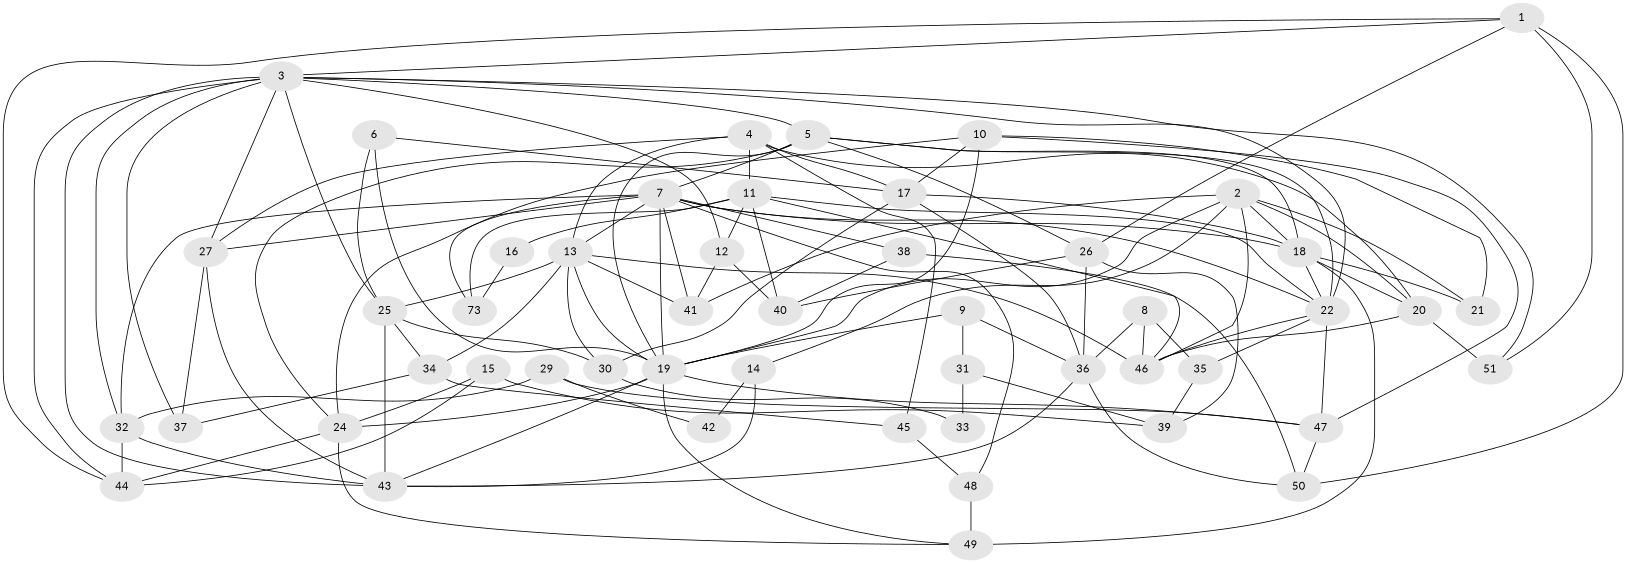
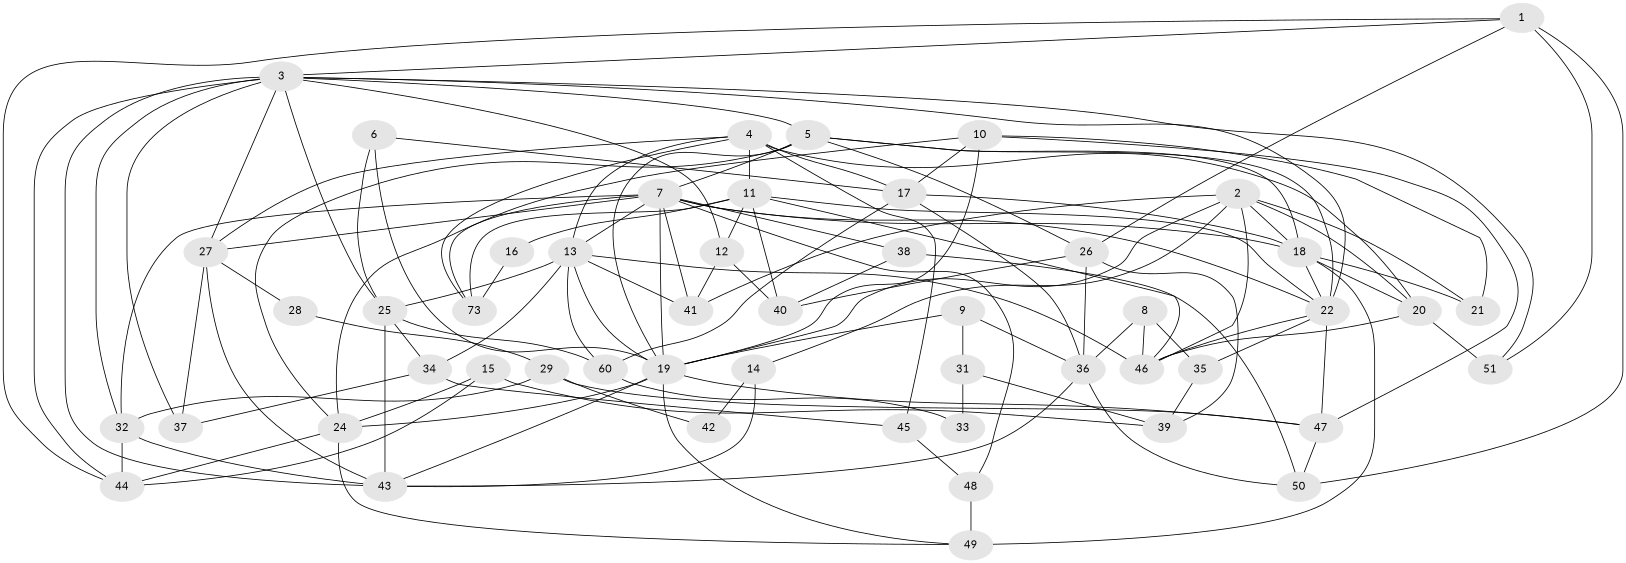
edge "4" -- "73": added
node "28": added
node "30": label "30" -> "60"
